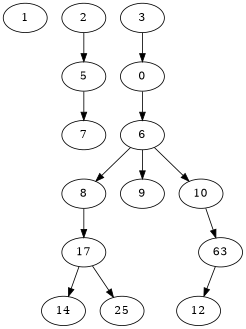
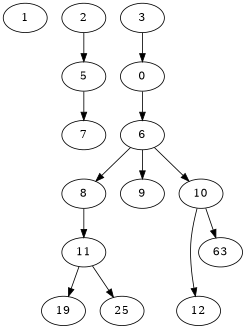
node "17": label "17" -> "11"
edge "63" -> "12": now "10" -> "12"
node "14": label "14" -> "19"
